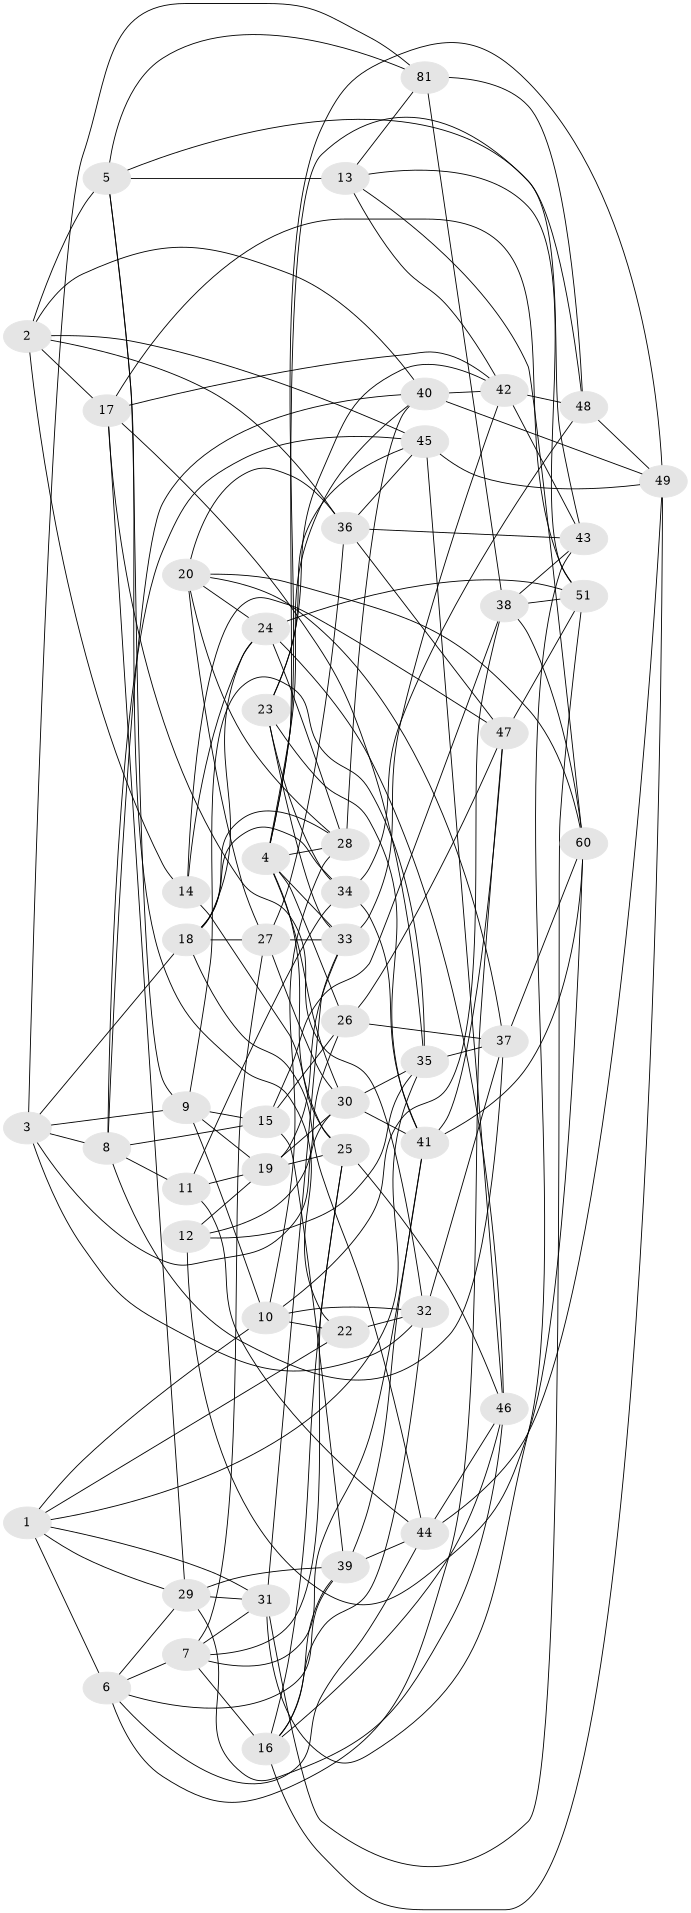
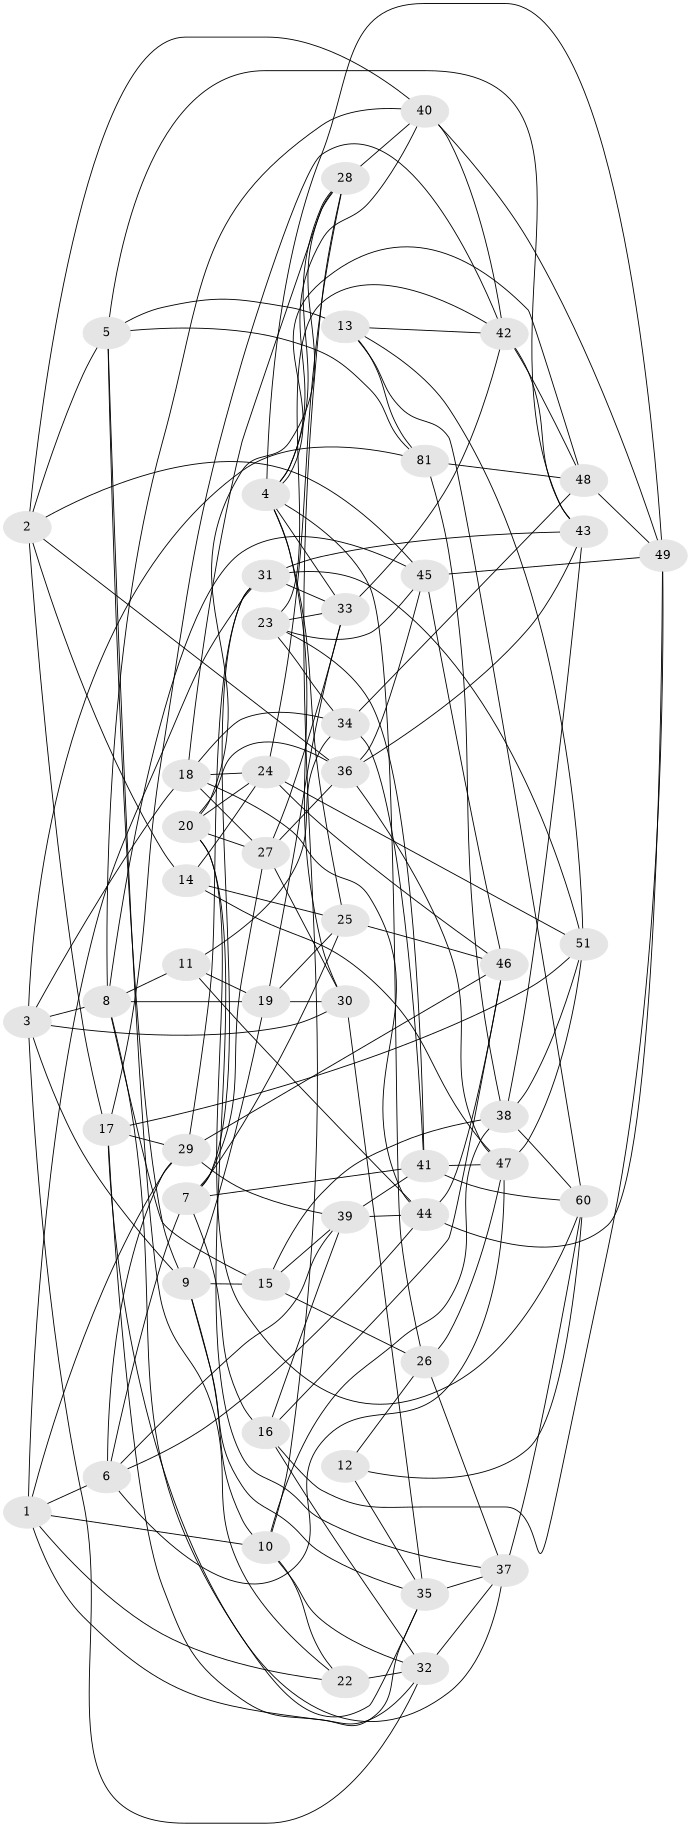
edge "30" -- "41": removed
edge "19" -- "12": now "19" -- "8"
edge "25" -- "16": removed
